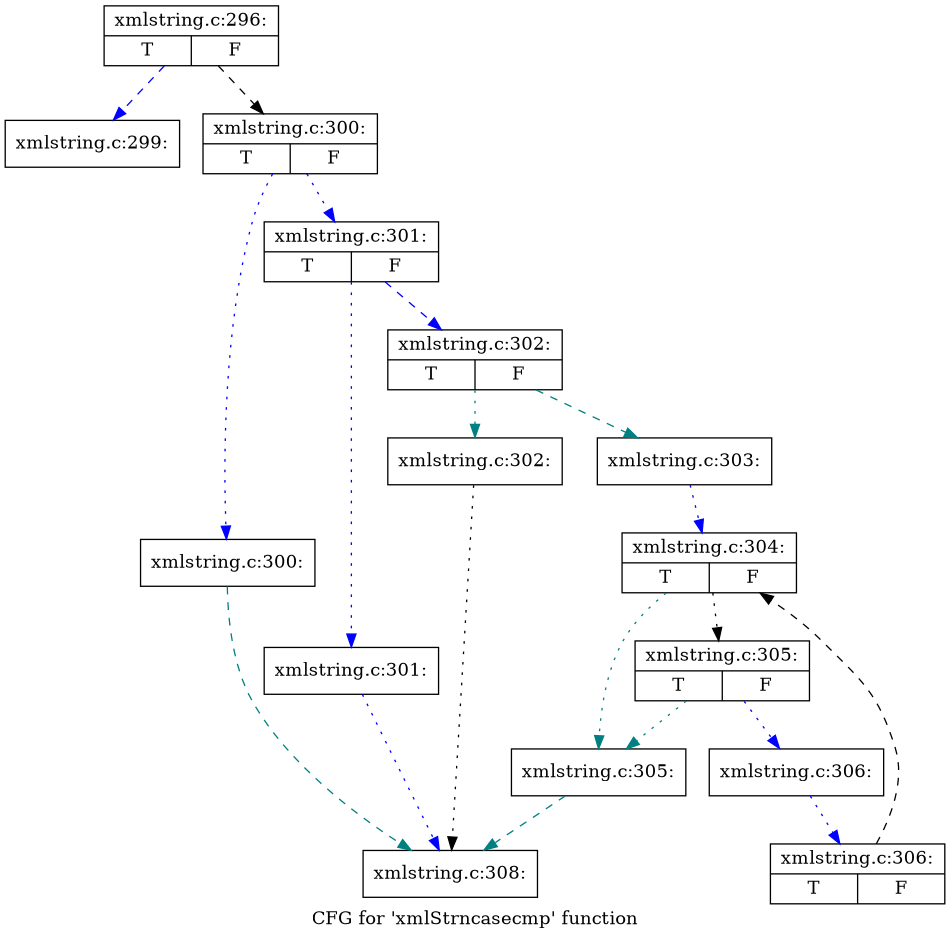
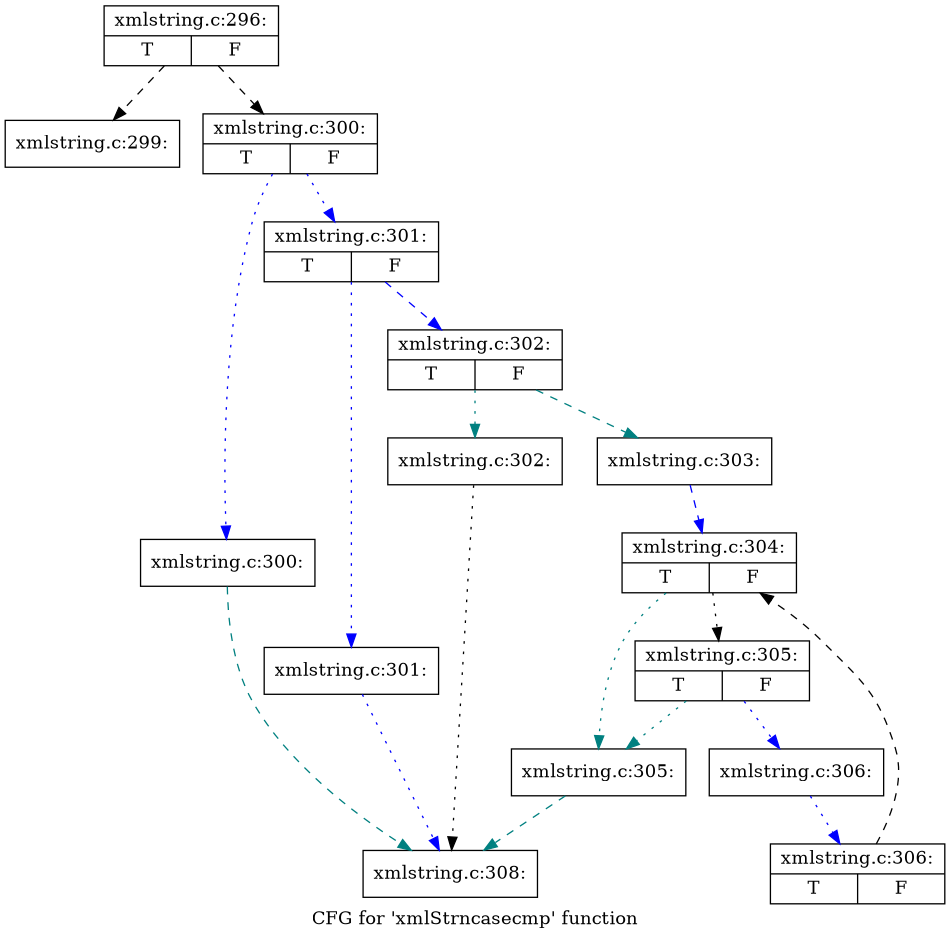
edge "xmlstring.c:296:" -> "xmlstring.c:299:": color blue -> black
edge "xmlstring.c:303:" -> "xmlstring.c:304:": style dotted -> dashed
